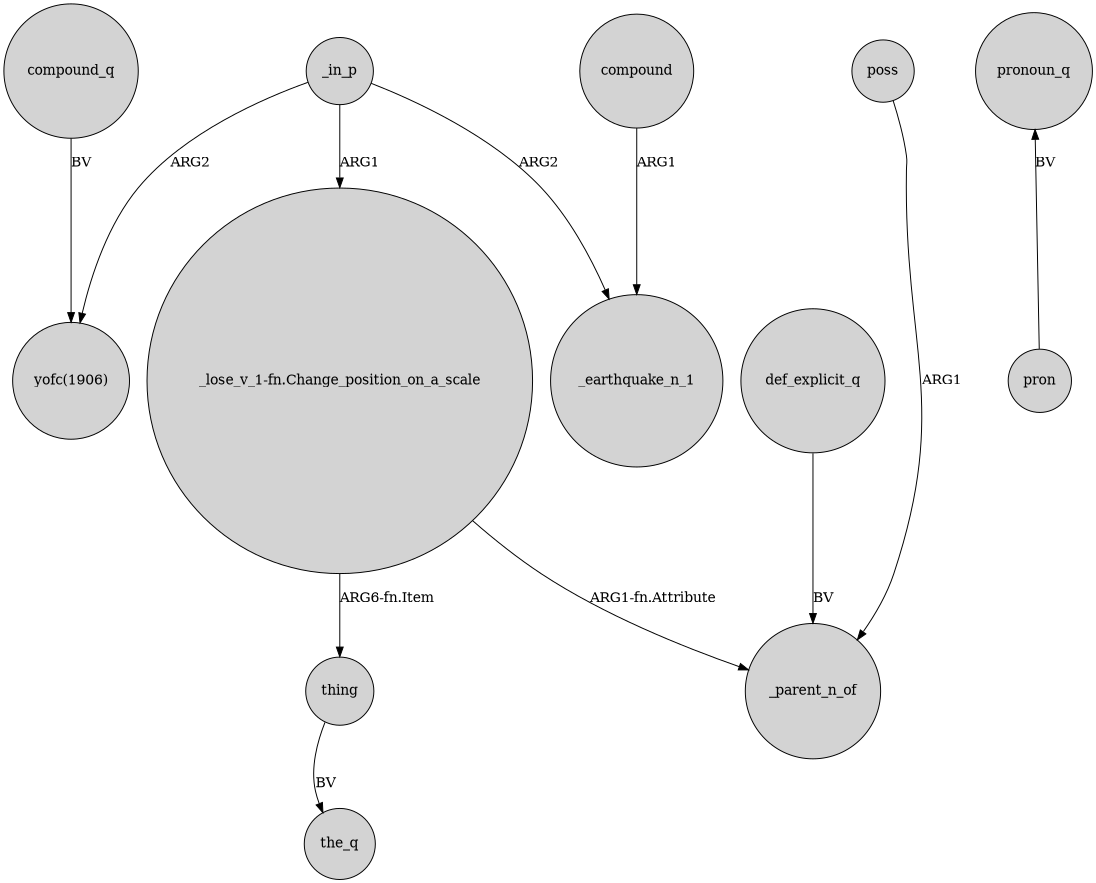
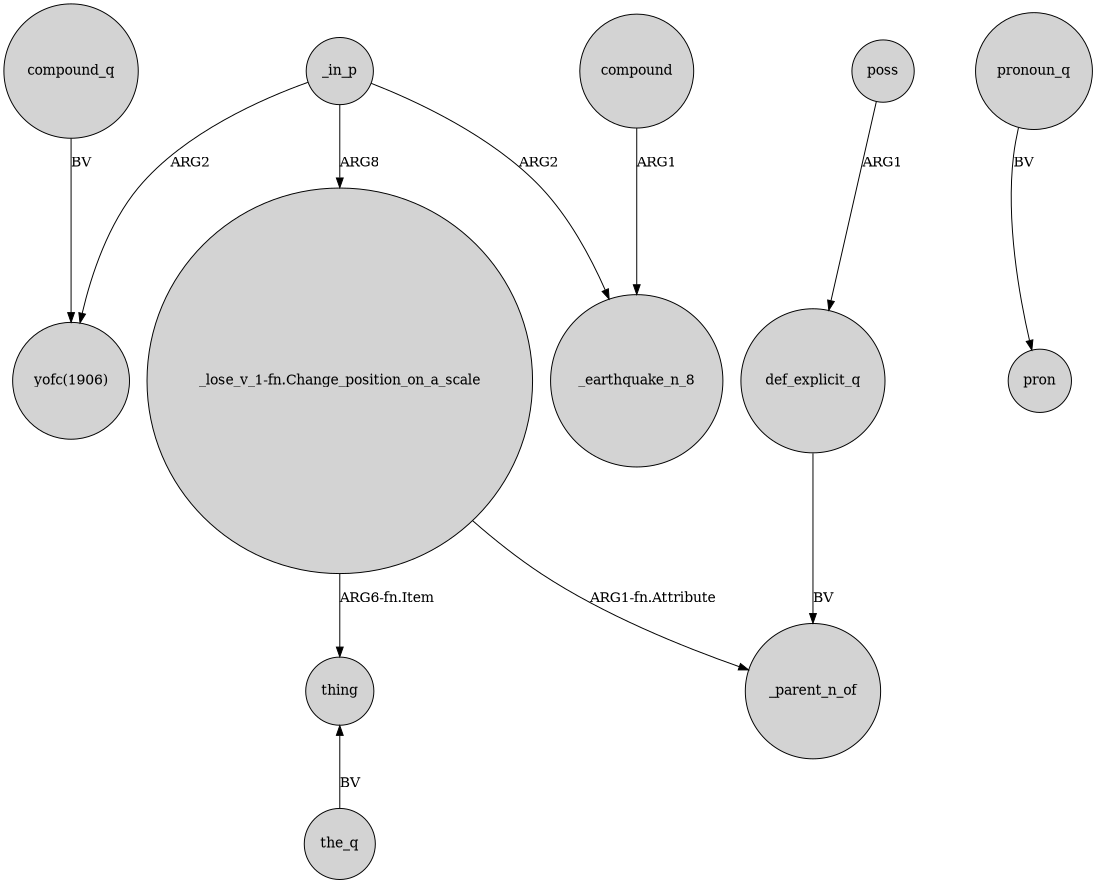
edge "_in_p" -> "_lose_v_1-fn.Change_position_on_a_scale": label "ARG1" -> "ARG8"
edge "pron" -> "pronoun_q": reversed
edge "poss" -> "_parent_n_of": now "poss" -> "def_explicit_q"
node "_earthquake_n_1": label "_earthquake_n_1" -> "_earthquake_n_8"
edge "thing" -> "the_q": reversed
